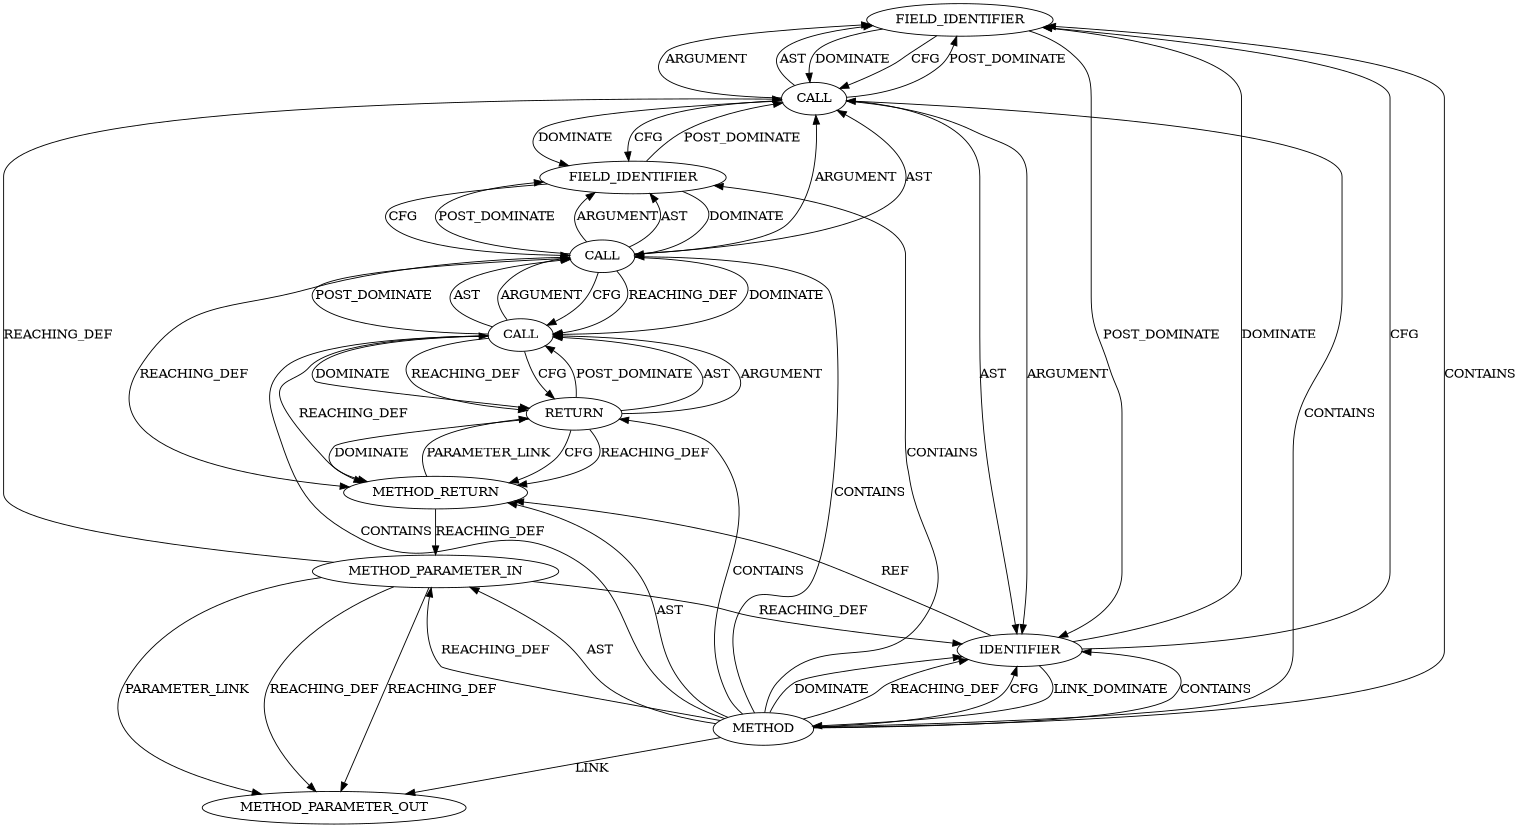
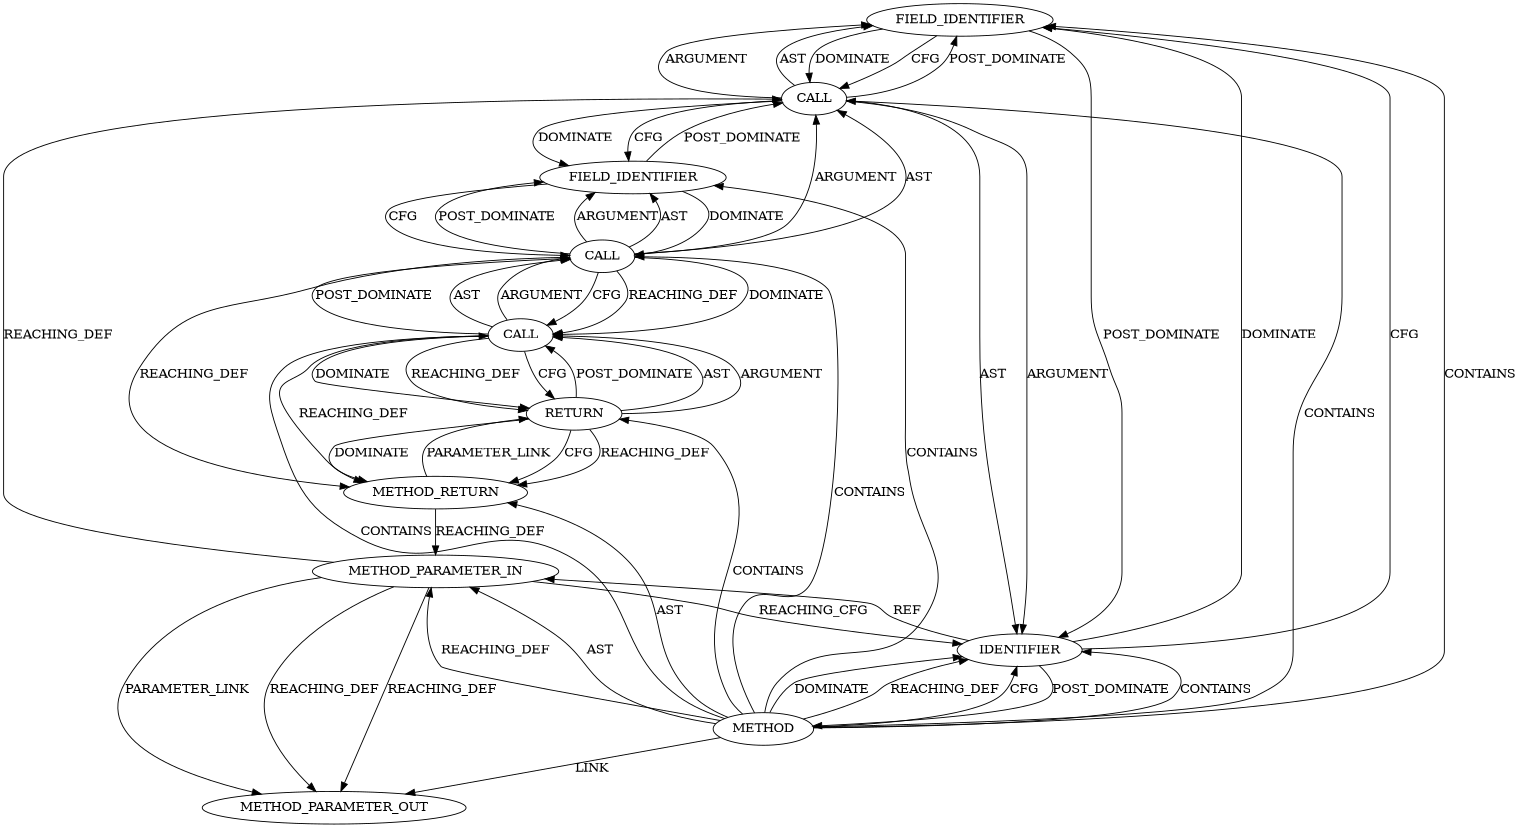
edge "IDENTIFIER" -> "METHOD_RETURN": now "IDENTIFIER" -> "METHOD_PARAMETER_IN"
edge "METHOD_PARAMETER_IN" -> "IDENTIFIER": label "REACHING_DEF" -> "REACHING_CFG"
edge "IDENTIFIER" -> "METHOD": label "LINK_DOMINATE" -> "POST_DOMINATE"
